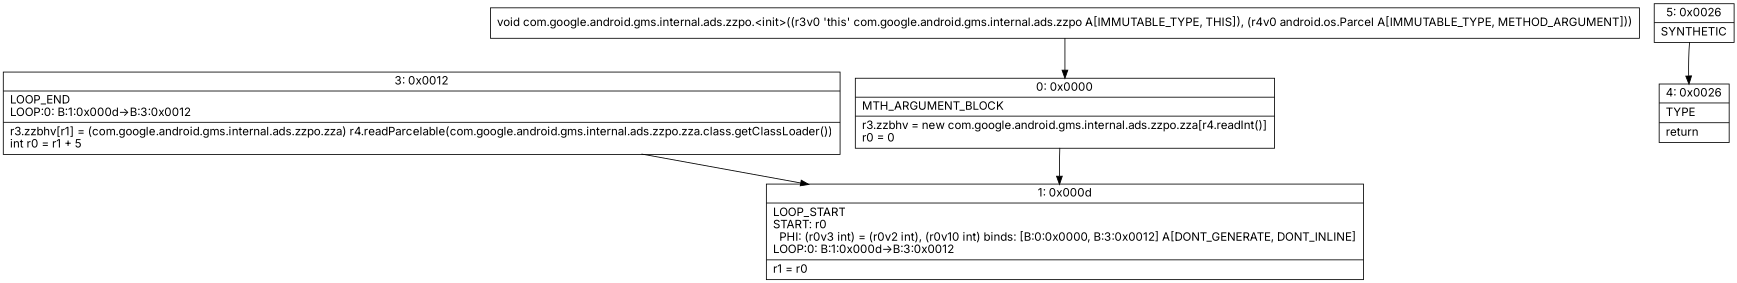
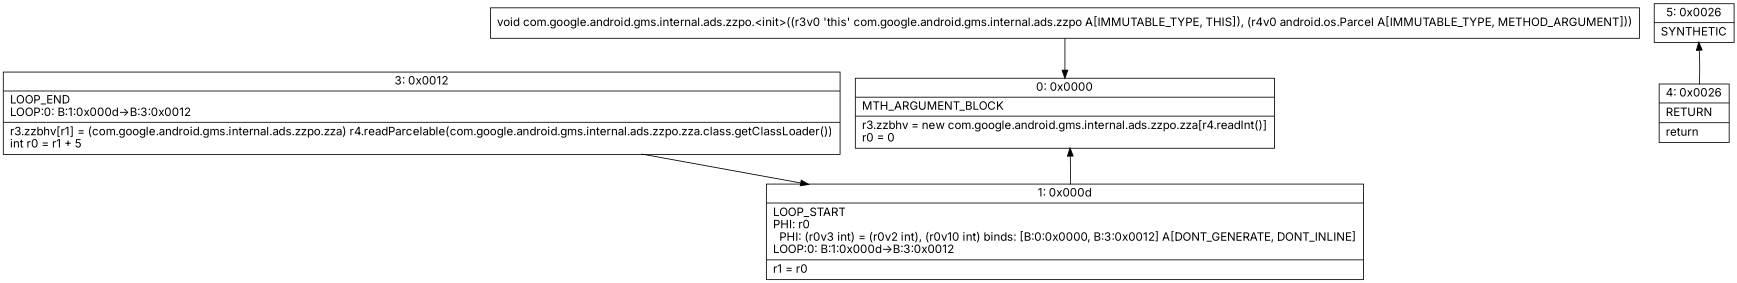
edge "5: 0x0026" -> "4: 0x0026": reversed
node "4: 0x0026": text "TYPE" -> "RETURN"
edge "0: 0x0000" -> "1: 0x000d": reversed
node "1: 0x000d": text "START: r0" -> "PHI: r0"
